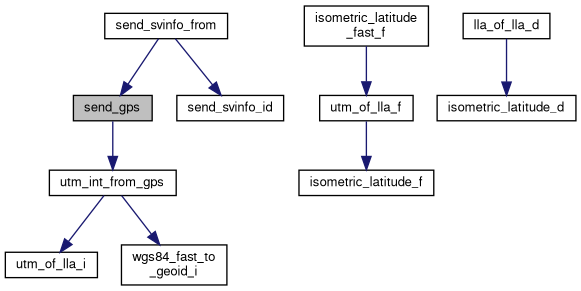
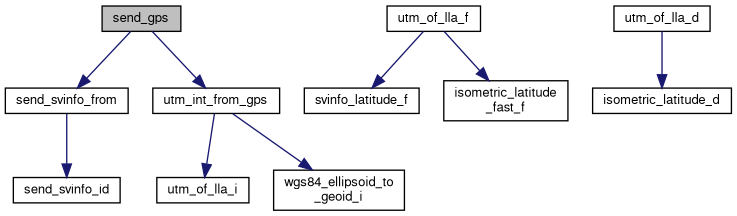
node "lla_of_lla_d": label "lla_of_lla_d" -> "utm_of_lla_d"
edge "send_svinfo_from" -> "send_gps": reversed
edge "isometric_latitude _fast_f" -> "utm_of_lla_f": reversed
node "isometric_latitude_f": label "isometric_latitude_f" -> "svinfo_latitude_f"
node "wgs84_fast_to _geoid_i": label "wgs84_fast_to _geoid_i" -> "wgs84_ellipsoid_to _geoid_i"
